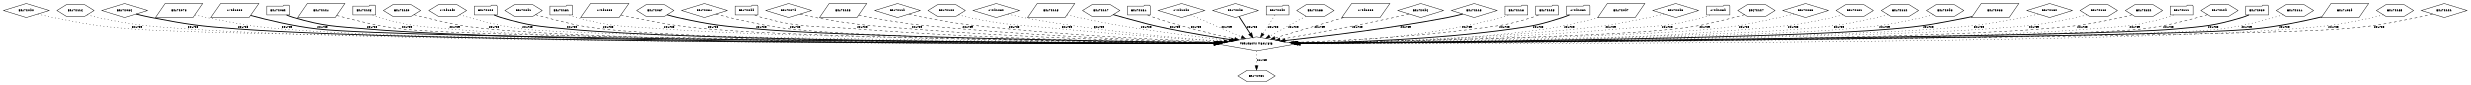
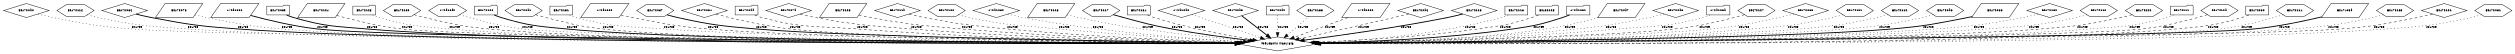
node "EF472125": label "EF472125" -> "EF482125"
edge "EF472080" -> "Pseudacris maculata": style bold -> dashed
edge "Pseudacris maculata" -> "EF472081": reversed
